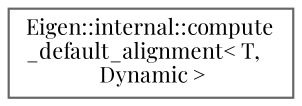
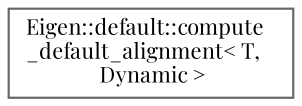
node "Eigen::internal::compute _default_alignment< T, Dynamic >": label "Eigen::internal::compute _default_alignment< T, Dynamic >" -> "Eigen::default::compute _default_alignment< T, Dynamic >"
